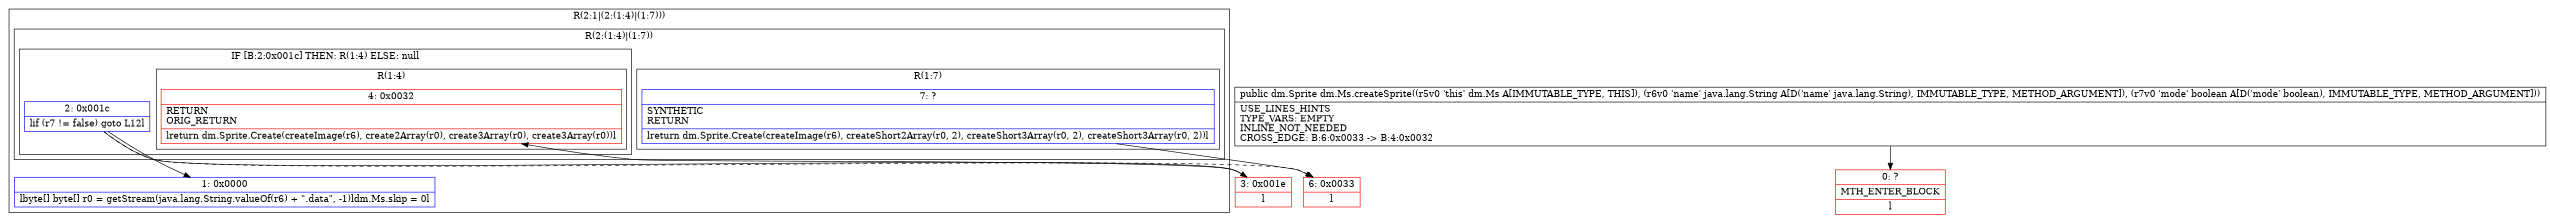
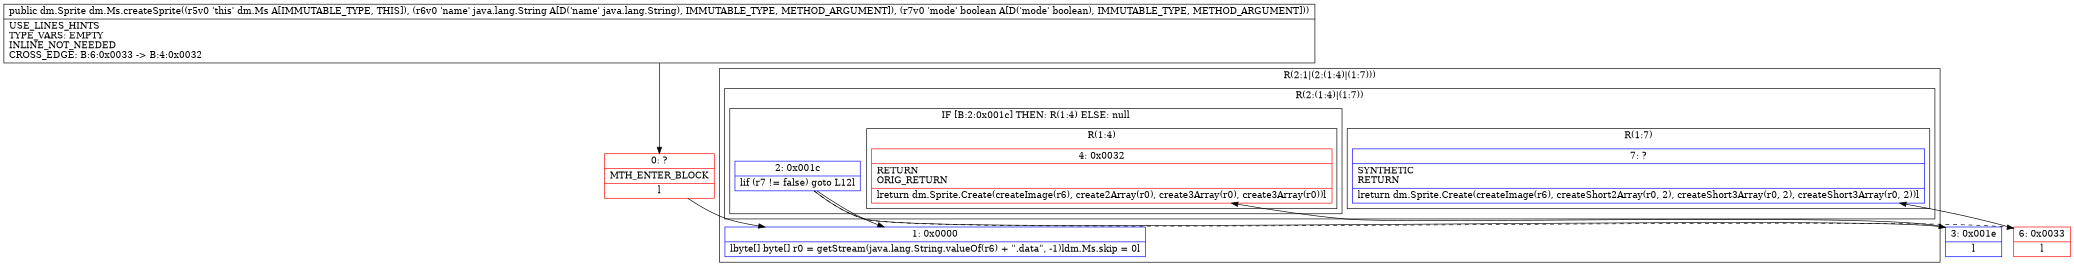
edge "7: ?" -> "6: 0x0033": reversed
node "3: 0x001e": color red -> blue
edge "0: ?" -> "1: 0x0000": added
